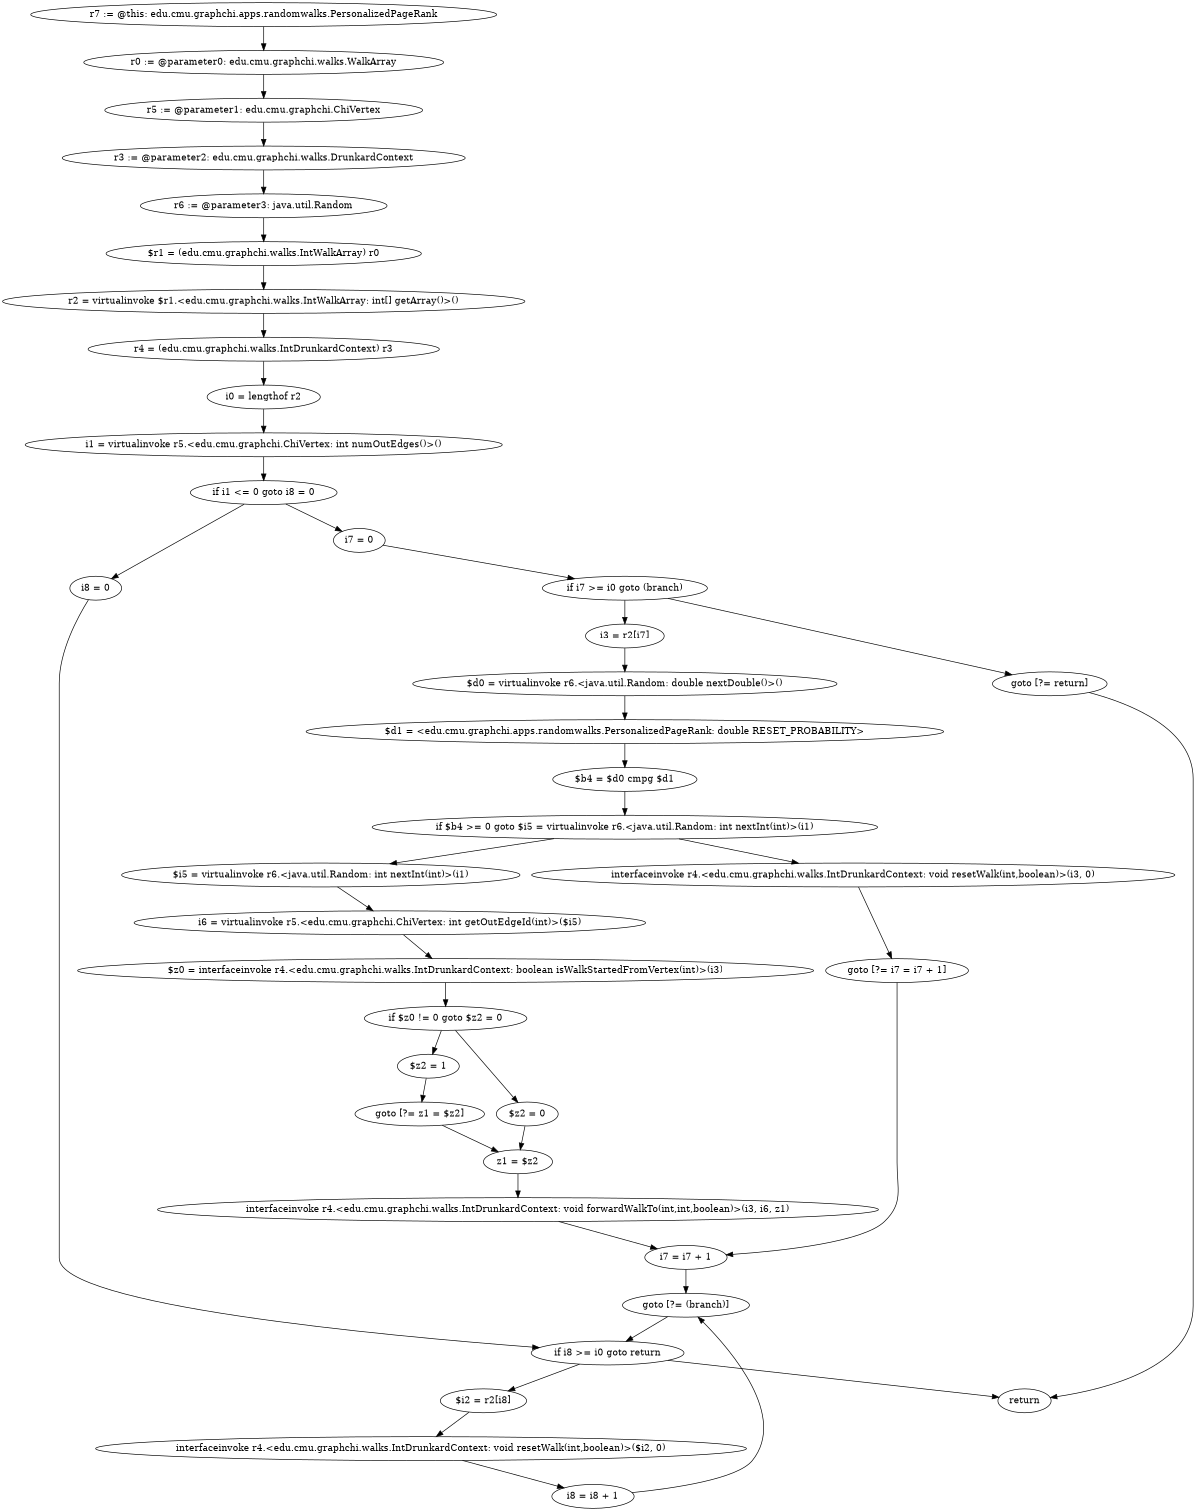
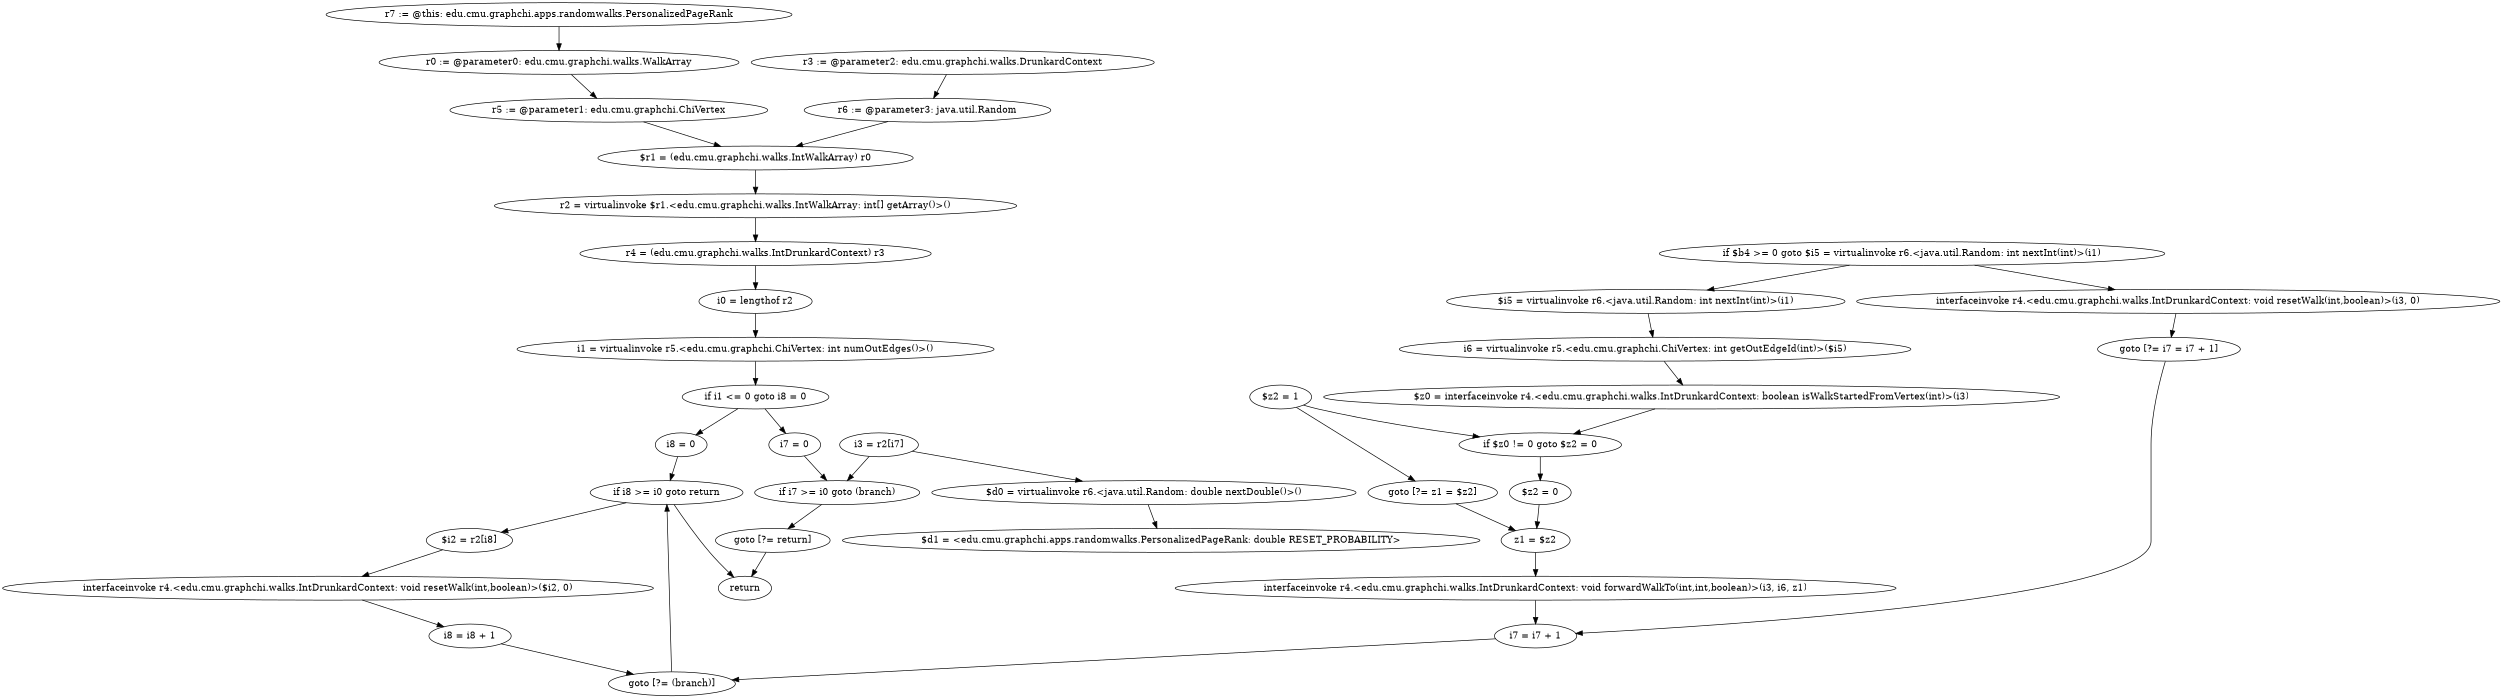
edge "r5 := @parameter1: edu.cmu.graphchi.ChiVertex" -> "r3 := @parameter2: edu.cmu.graphchi.walks.DrunkardContext": now "r5 := @parameter1: edu.cmu.graphchi.ChiVertex" -> "$r1 = (edu.cmu.graphchi.walks.IntWalkArray) r0"
edge "if i7 >= i0 goto (branch)" -> "i3 = r2[i7]": reversed
node "$b4 = $d0 cmpg $d1": removed
edge "if $z0 != 0 goto $z2 = 0" -> "$z2 = 1": reversed
